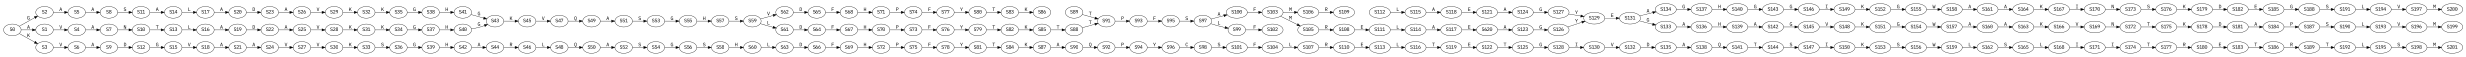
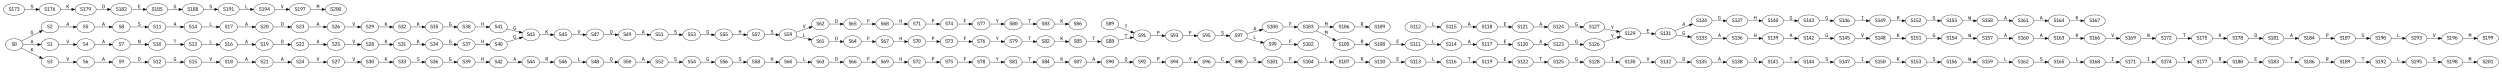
node "S170": removed
node "S620": label "S620" -> "S120"
